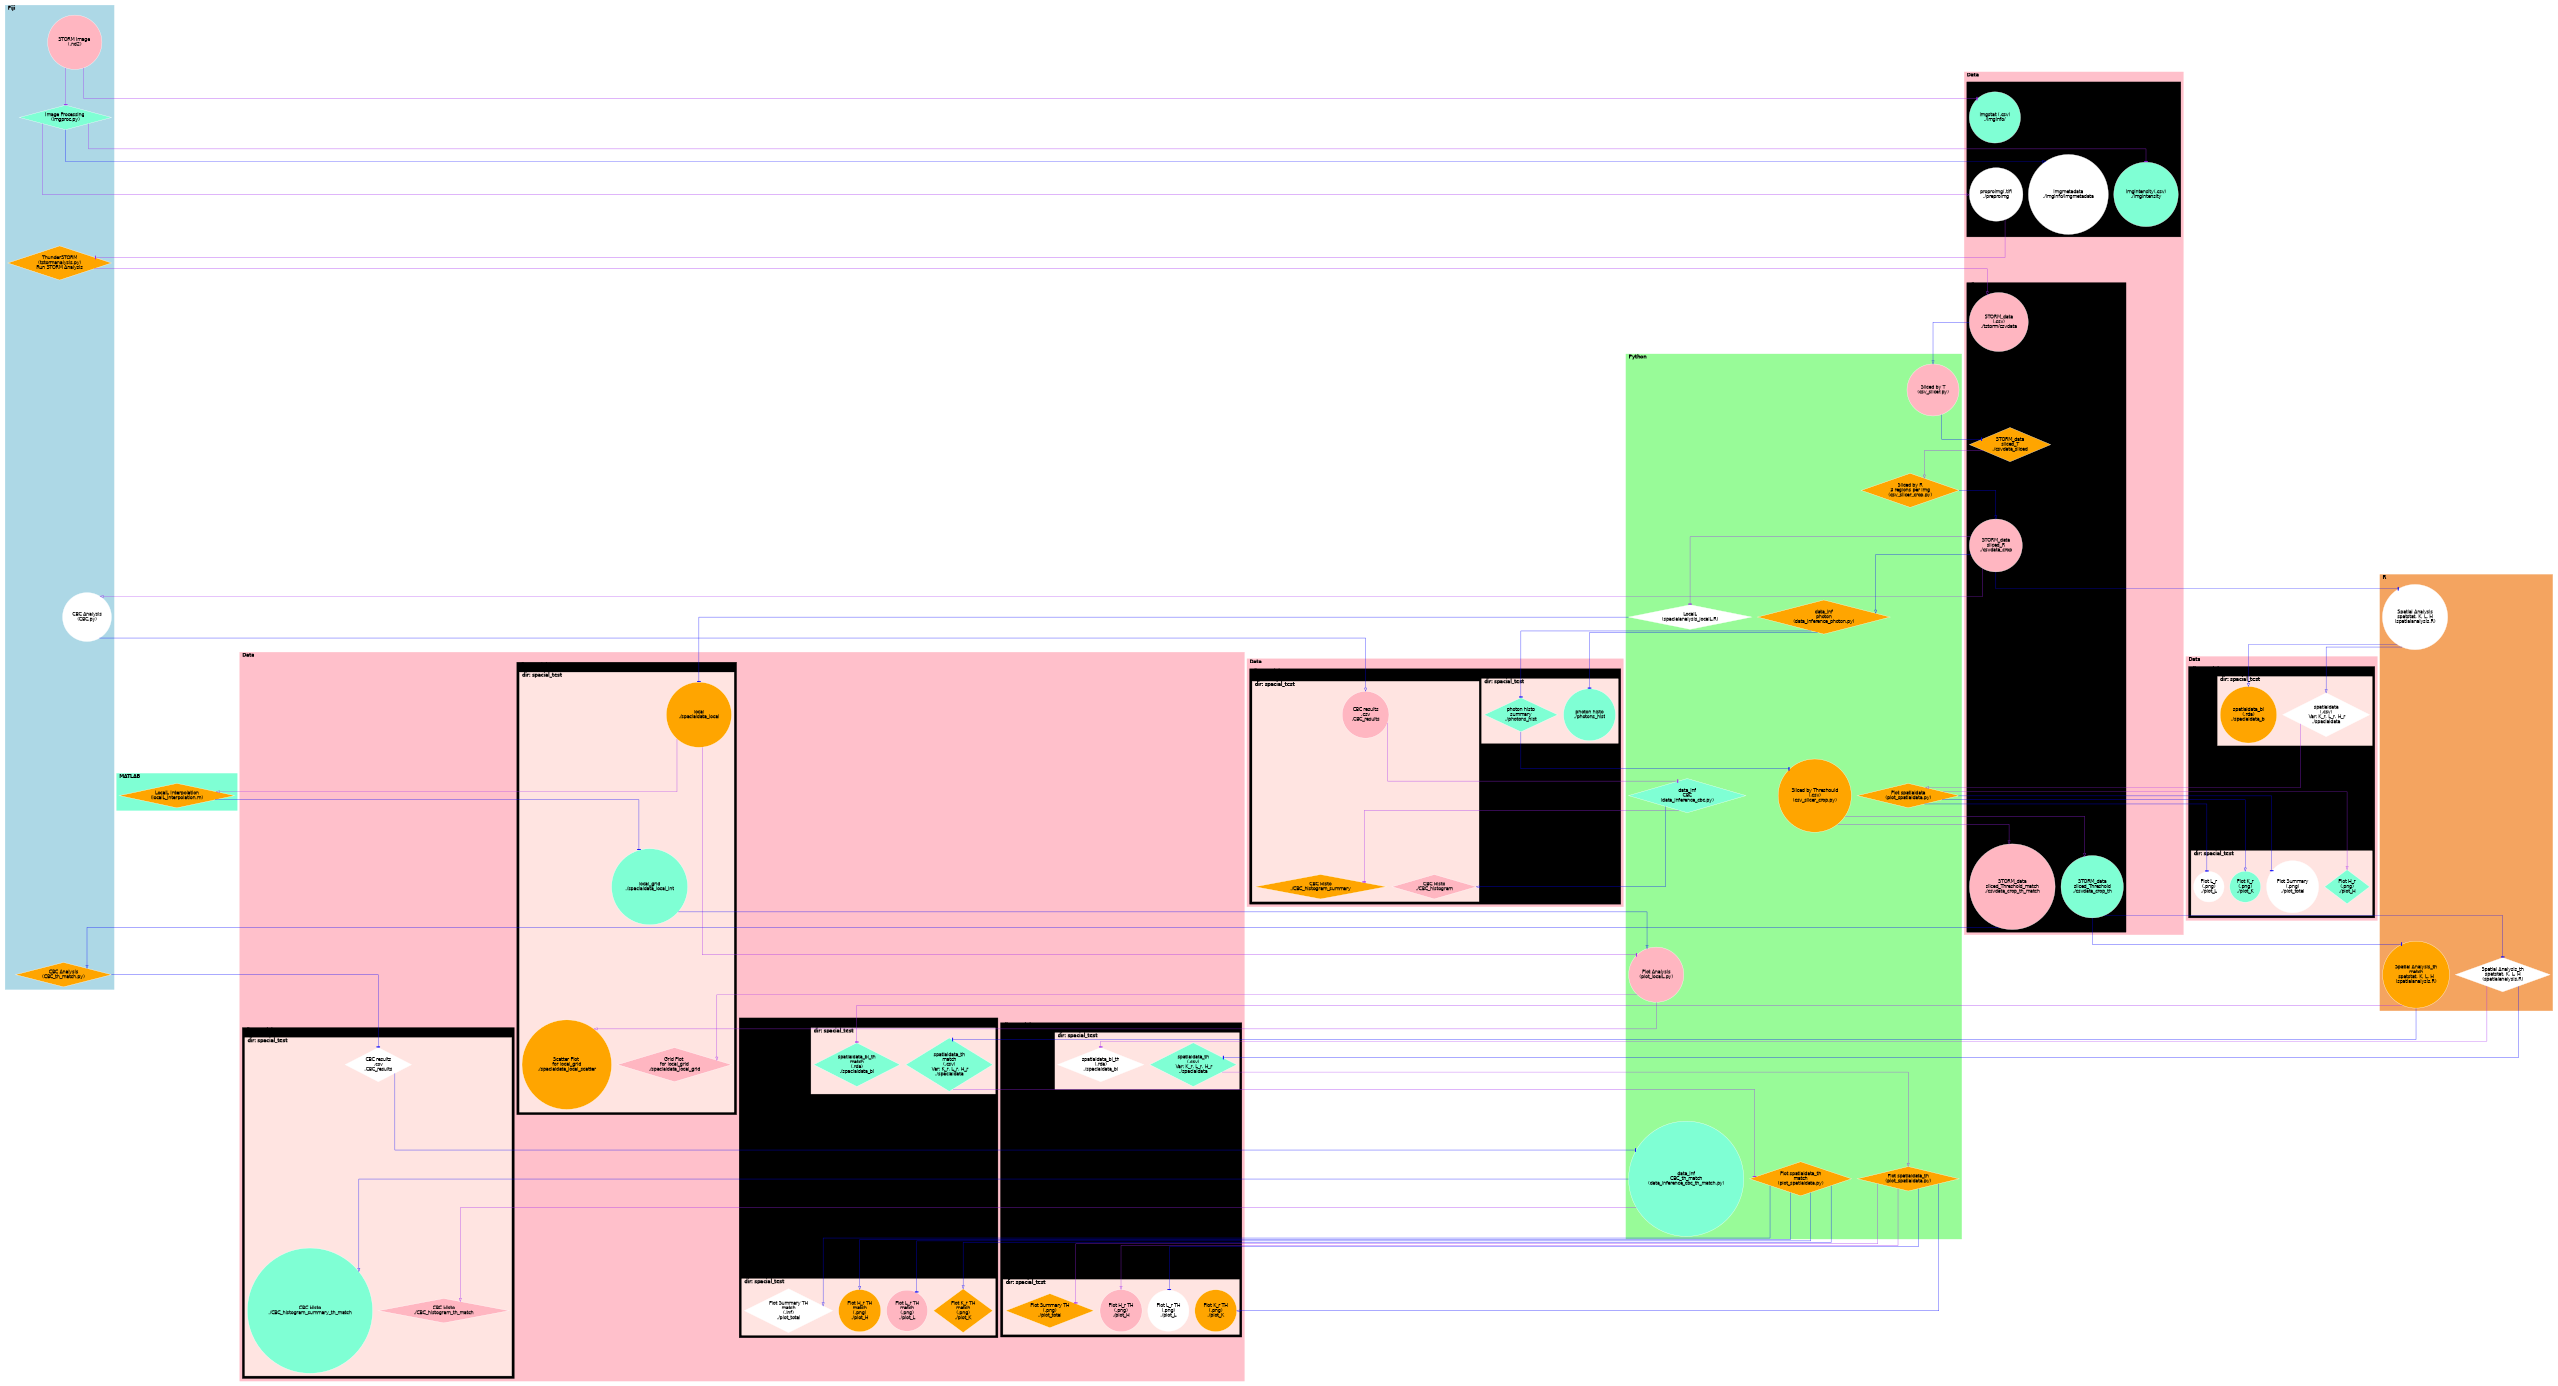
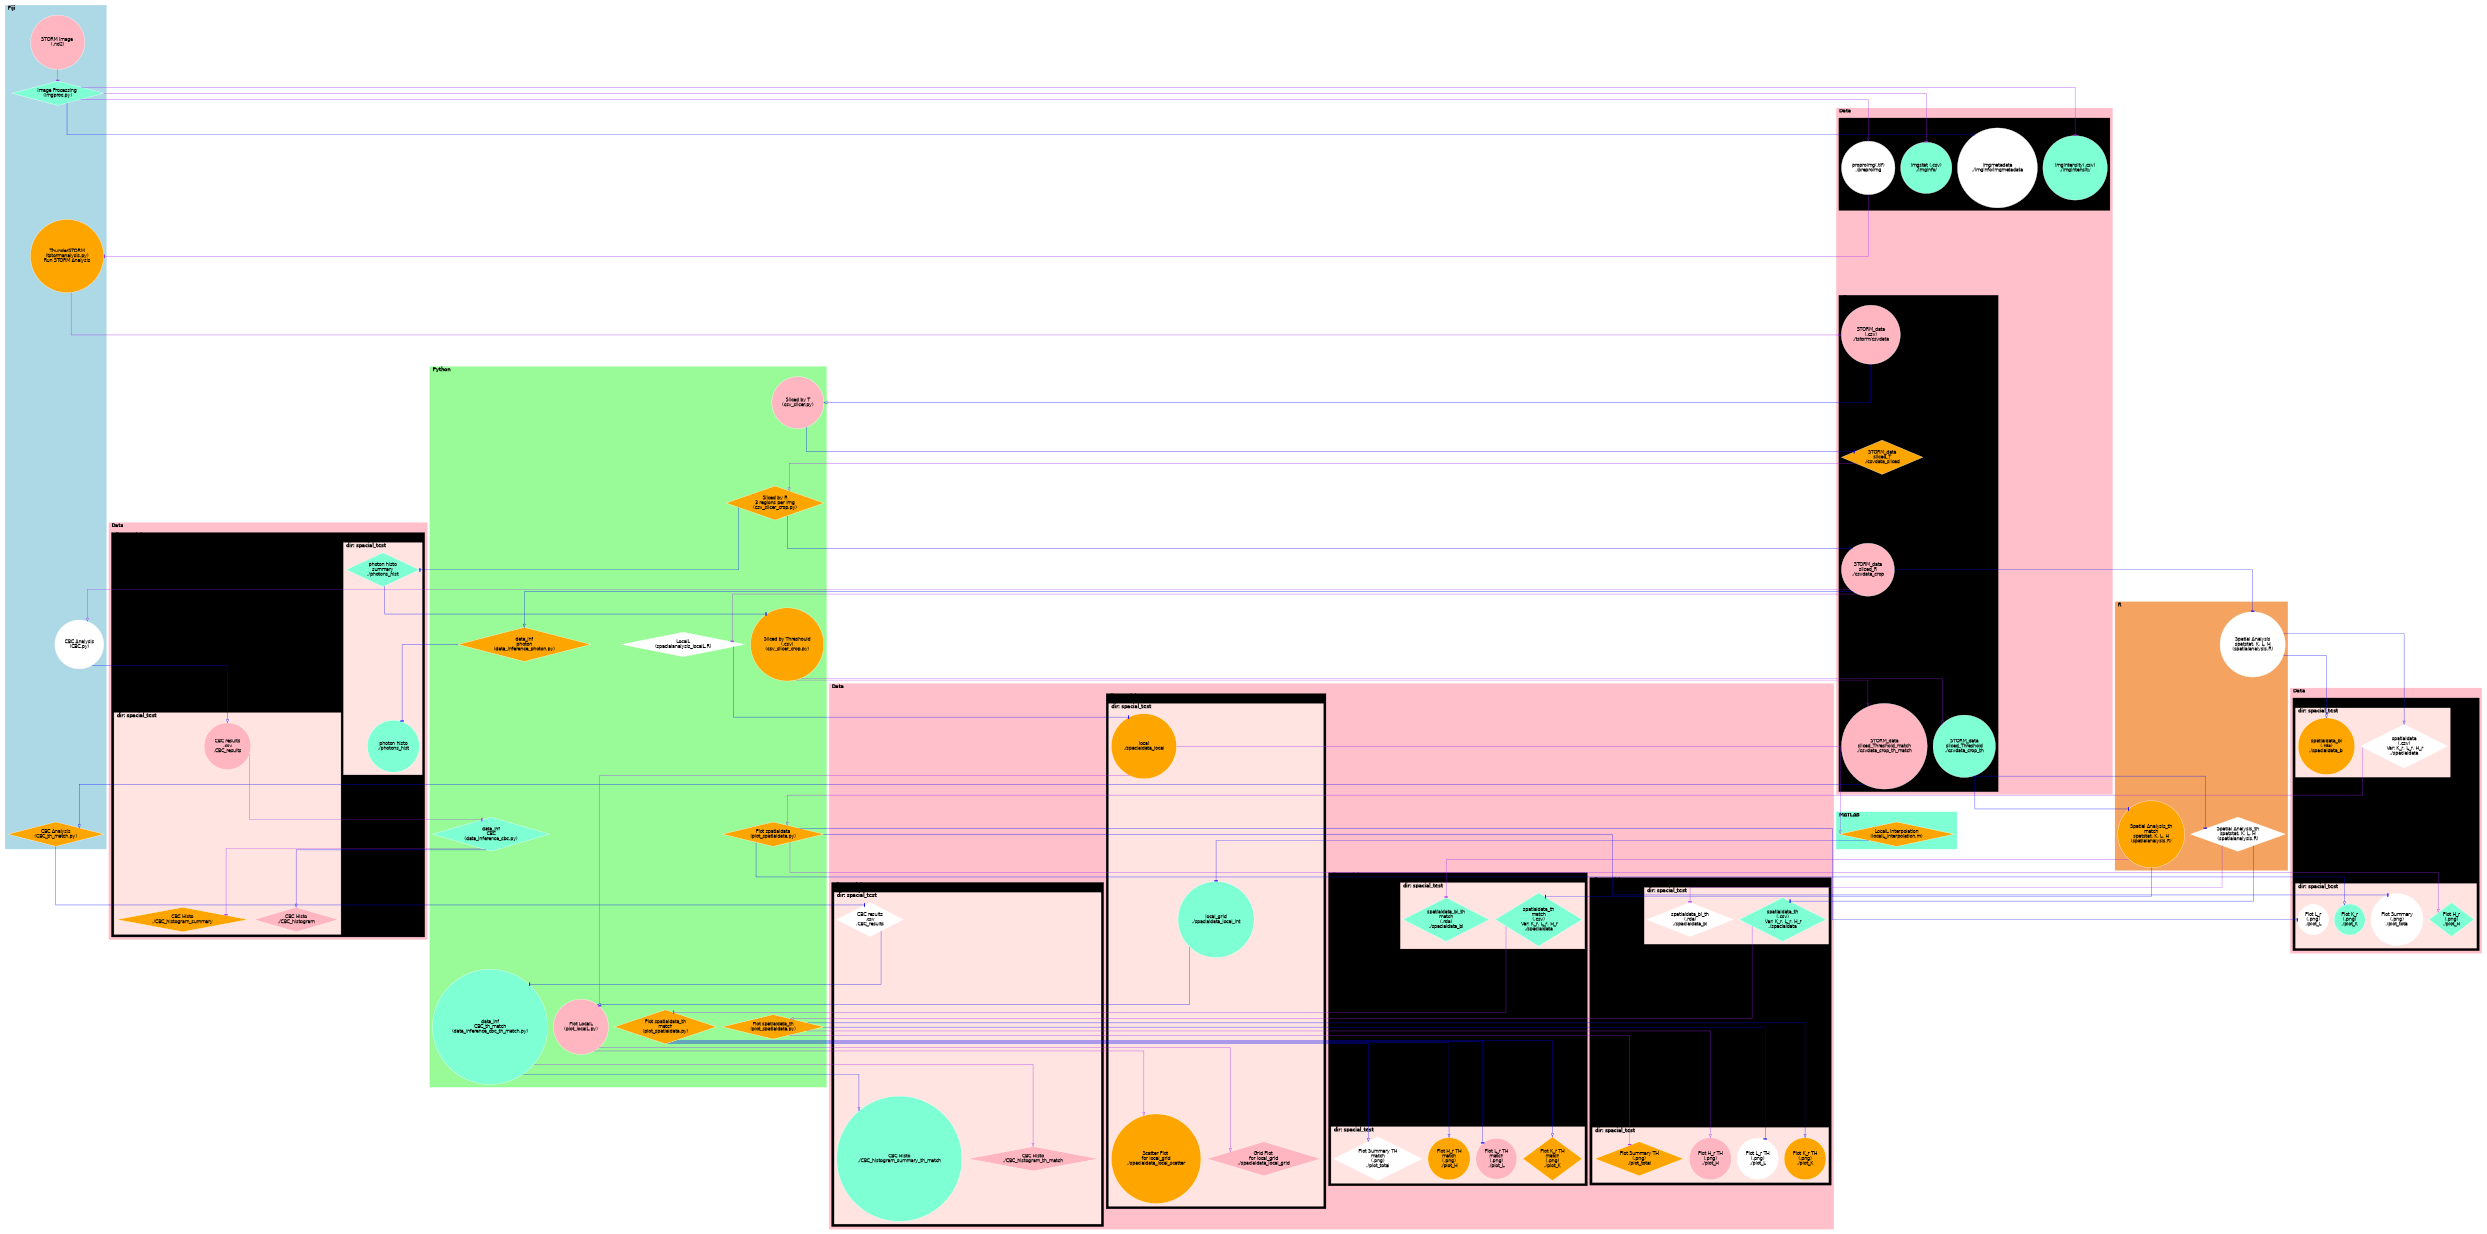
edge "STORM Image (.nd2)" -> "imgstat (.csv) ./imginfo/": now "Image Processing (imgproc.py)" -> "imgstat (.csv) ./imginfo/"
node "ThunderSTORM (tstormanalysis.py) Run STORM Analysis": shape diamond -> circle
edge "data_inf photon (data_inference_photon.py)" -> "photon histo summary ./photons_hist": now "Sliced by R 3 regions per img (csv_slicer_crop.py)" -> "photon histo summary ./photons_hist"
node "Plot Analysis (plot_localL.py)": label "Plot Analysis (plot_localL.py)" -> "Plot LocalL (plot_localL.py)"
node "Plot Summary TH match (.inf) ./plot_total": label "Plot Summary TH match (.inf) ./plot_total" -> "Plot Summary TH match (.png) ./plot_total"
